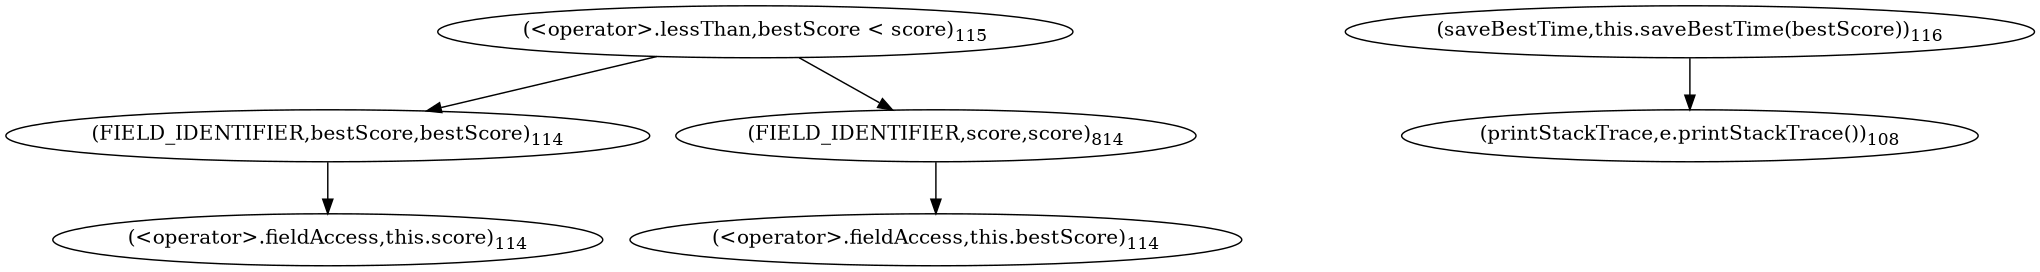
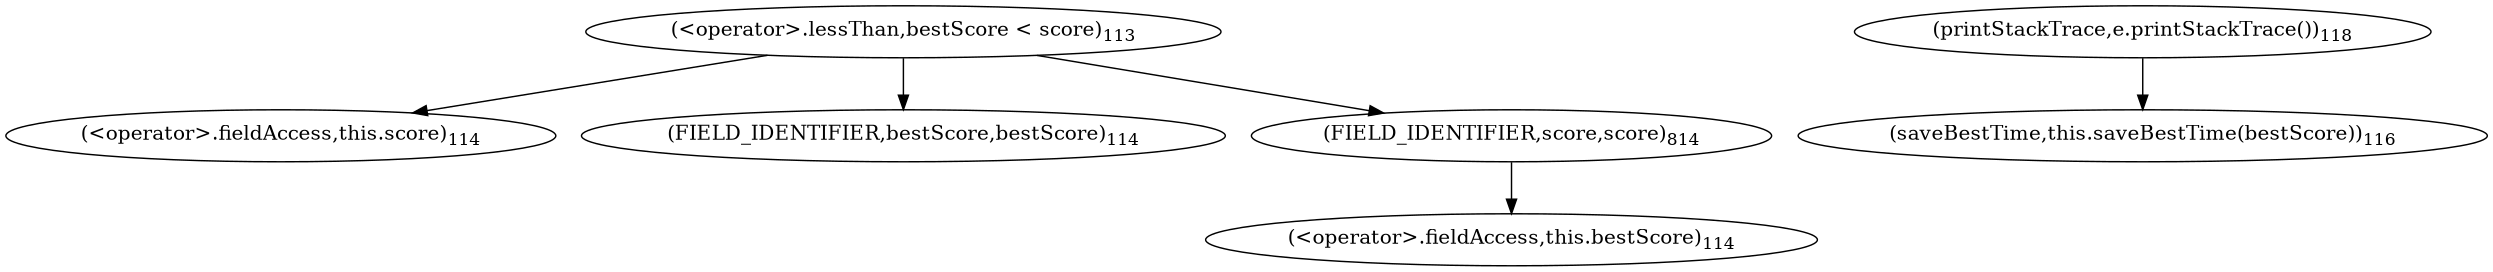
node "(<operator>.lessThan,bestScore < score)": text "115" -> "113"
edge "(saveBestTime,this.saveBestTime(bestScore))" -> "(printStackTrace,e.printStackTrace())": reversed
node "(printStackTrace,e.printStackTrace())": text "108" -> "118"
edge "(FIELD_IDENTIFIER,bestScore,bestScore)" -> "(<operator>.fieldAccess,this.score)": now "(<operator>.lessThan,bestScore < score)" -> "(<operator>.fieldAccess,this.score)"
